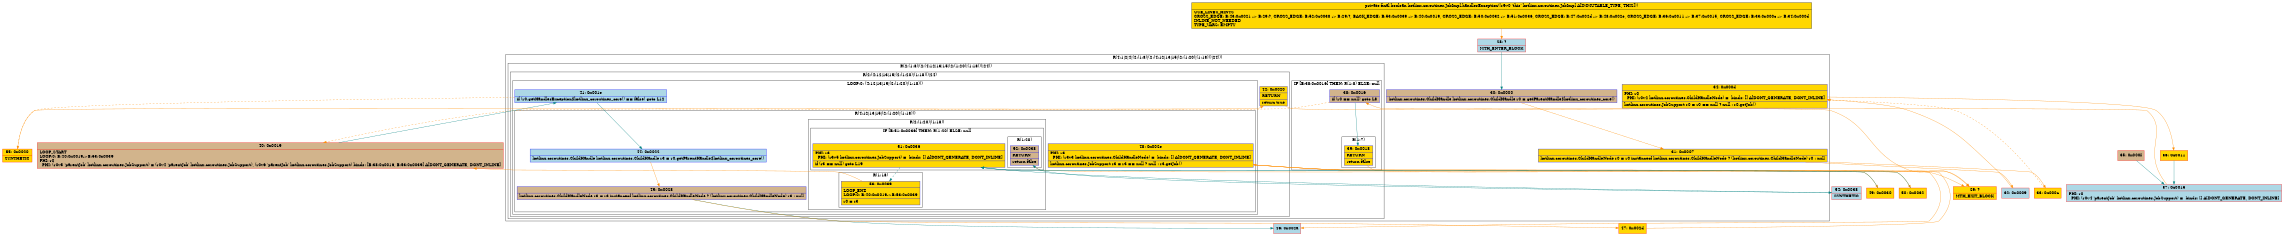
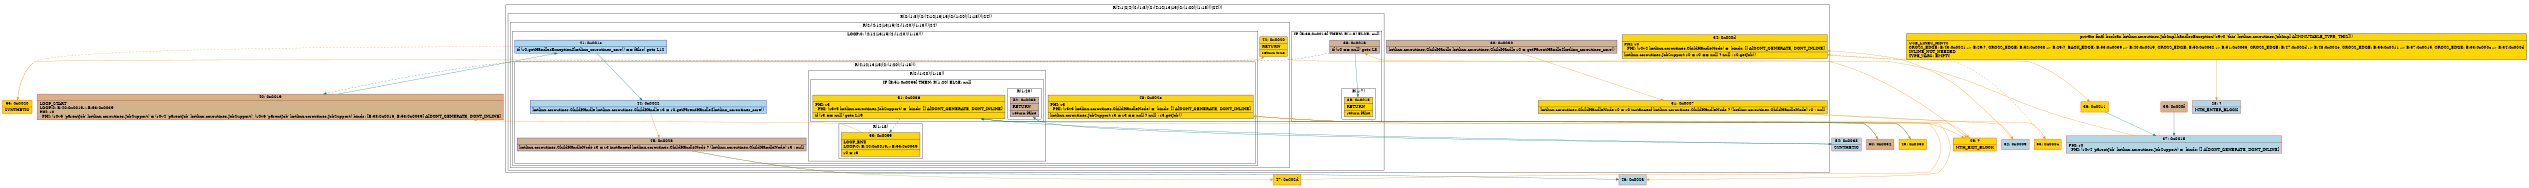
edge "28: ?" -> "30: 0x0000": removed
edge "38: 0x0016" -> "40: 0x0019": color darkorange -> teal
node "50: 0x0032": fillcolor gold -> tan
